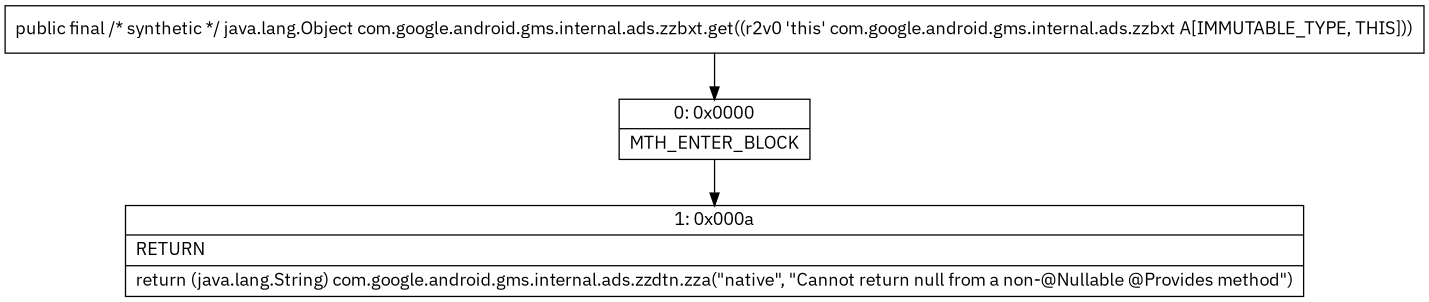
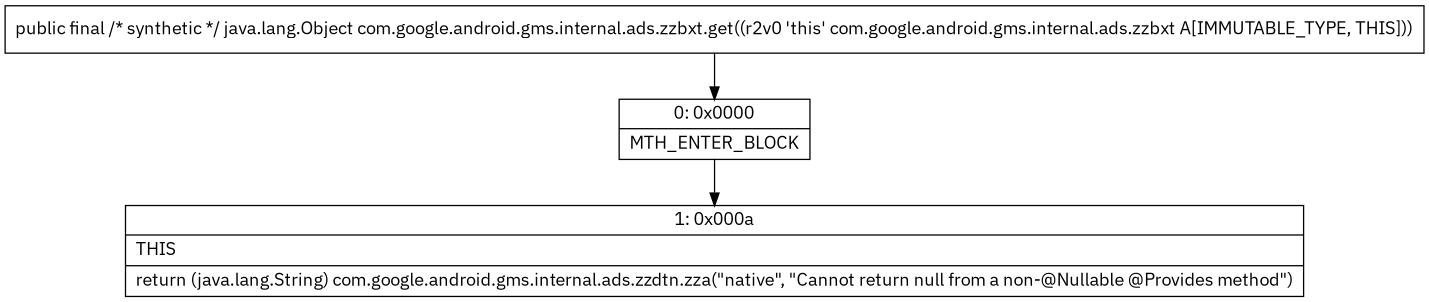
node "1: 0x000a": text "RETURN" -> "THIS"
